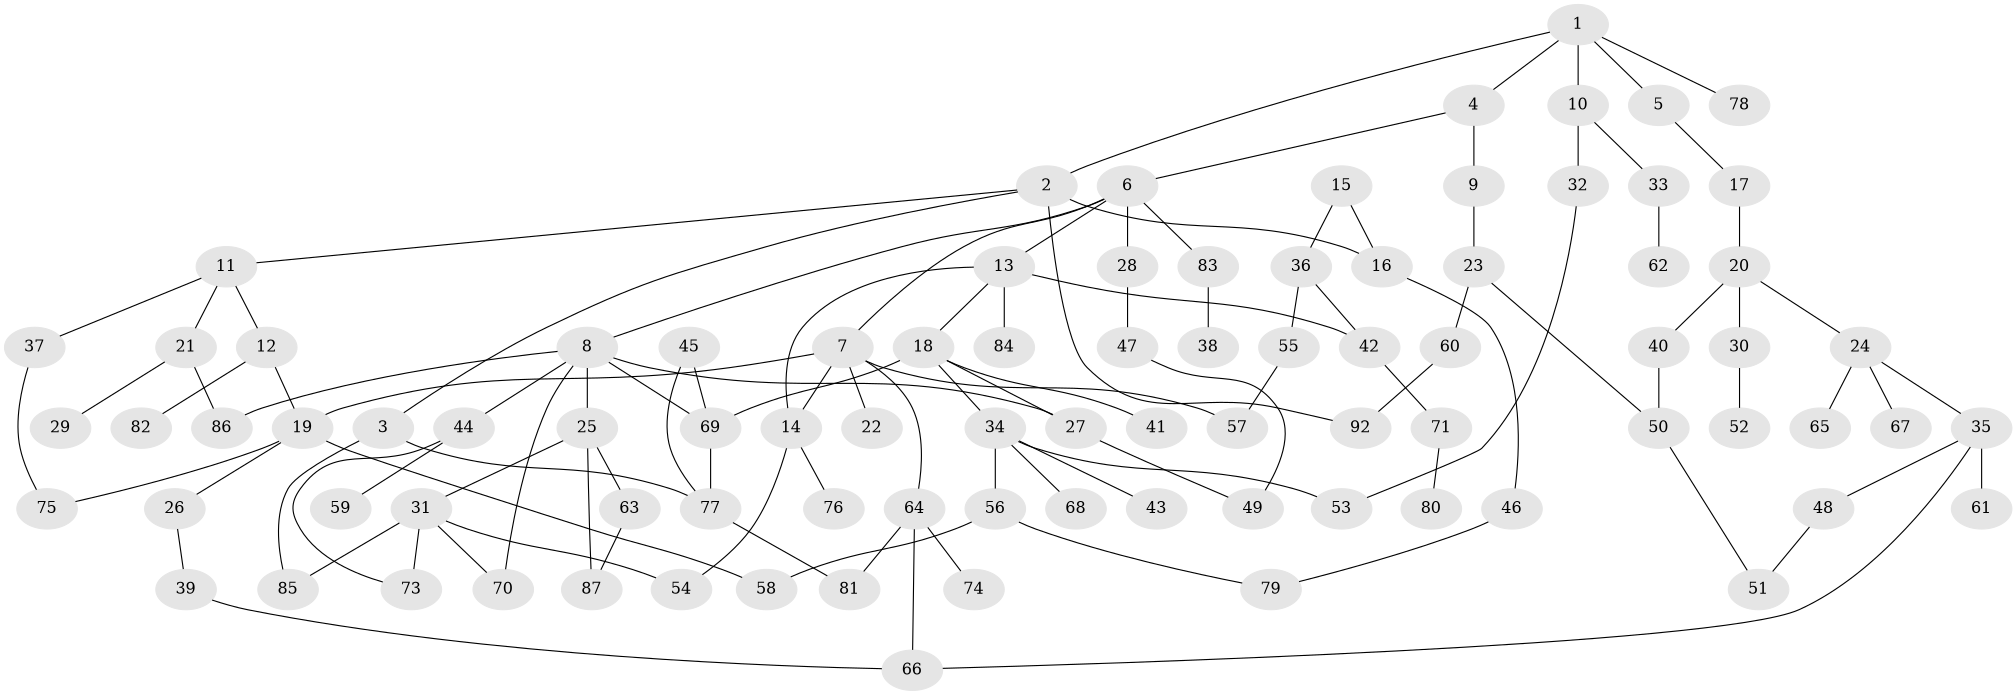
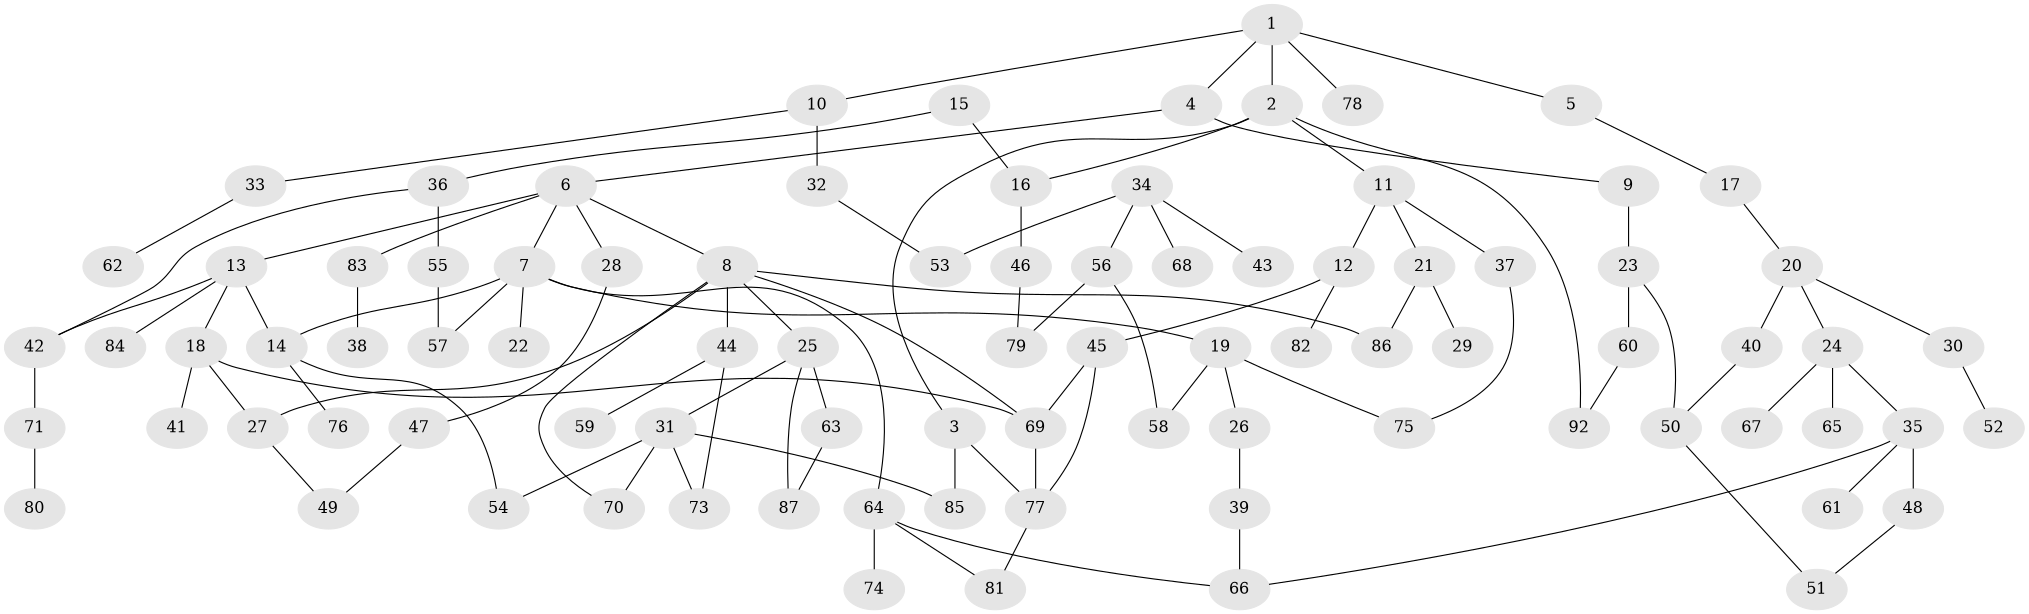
edge "12" -- "19": now "12" -- "45"
edge "18" -- "34": removed
